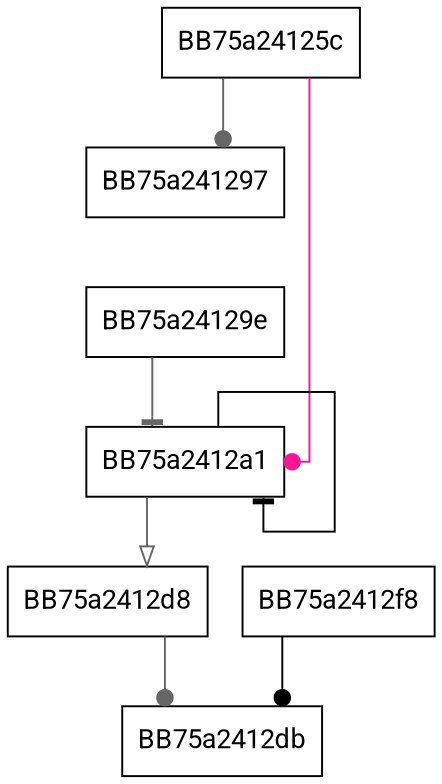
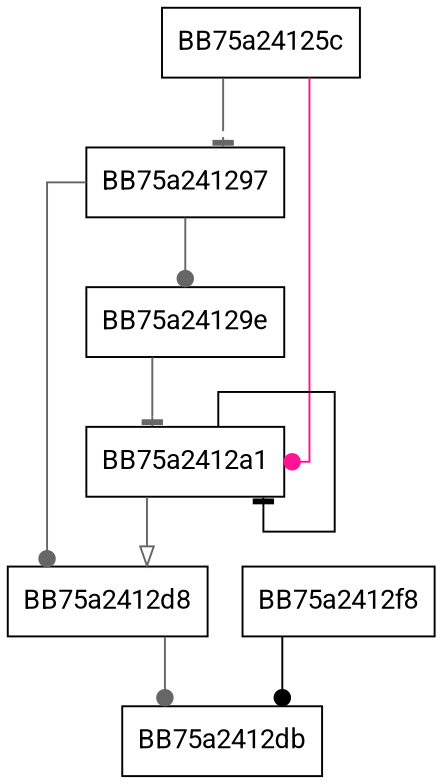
edge "BB75a24125c" -> "BB75a241297": arrowhead dot -> tee
edge "BB75a241297" -> "BB75a24129e": added
edge "BB75a241297" -> "BB75a2412d8": added
